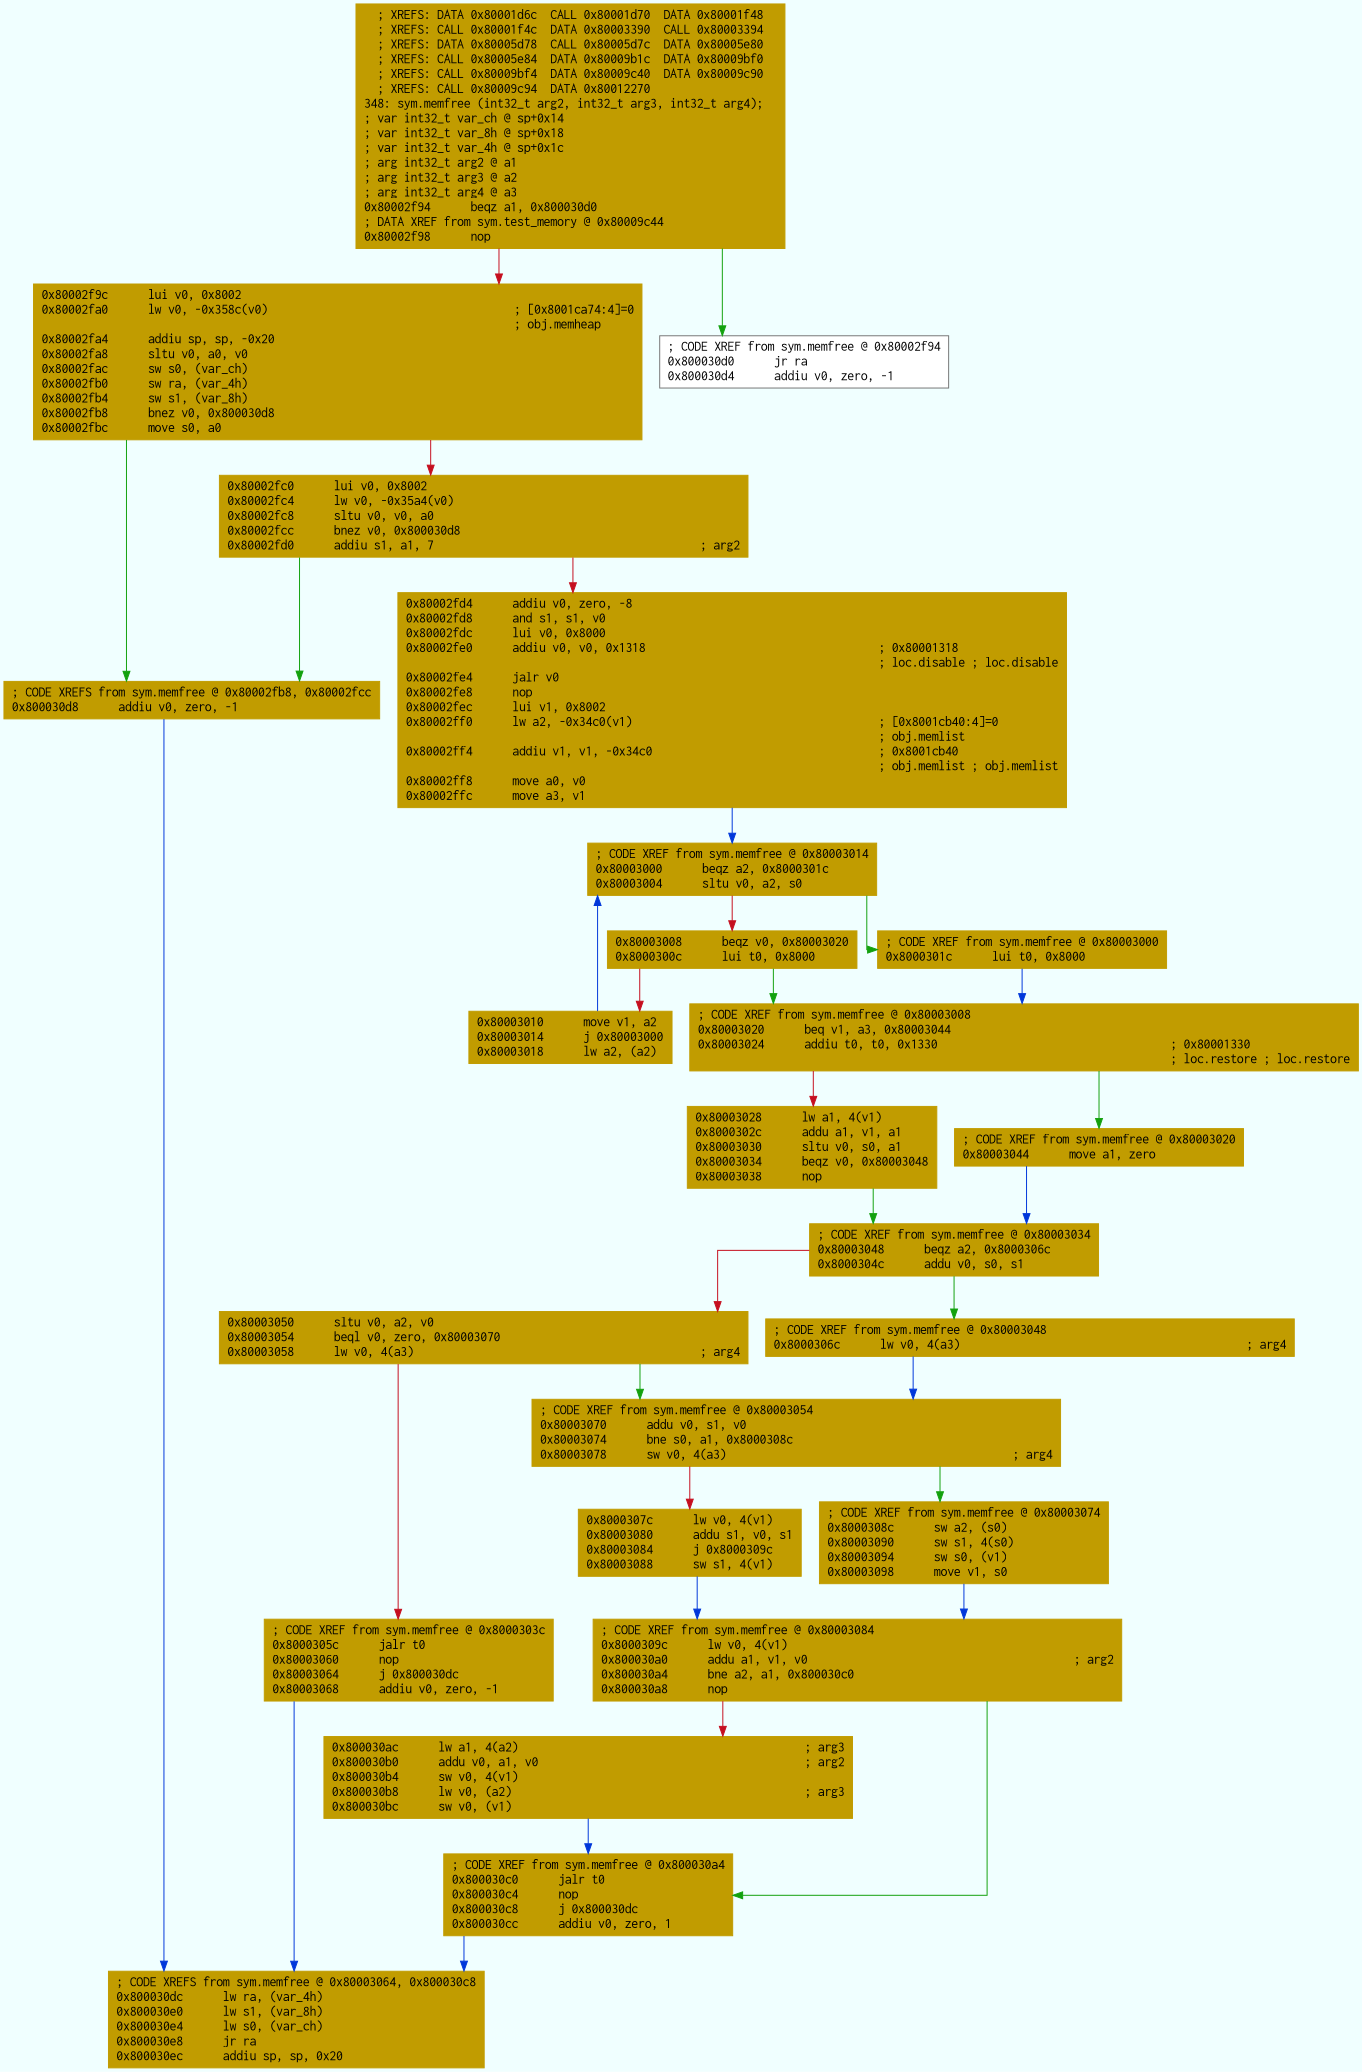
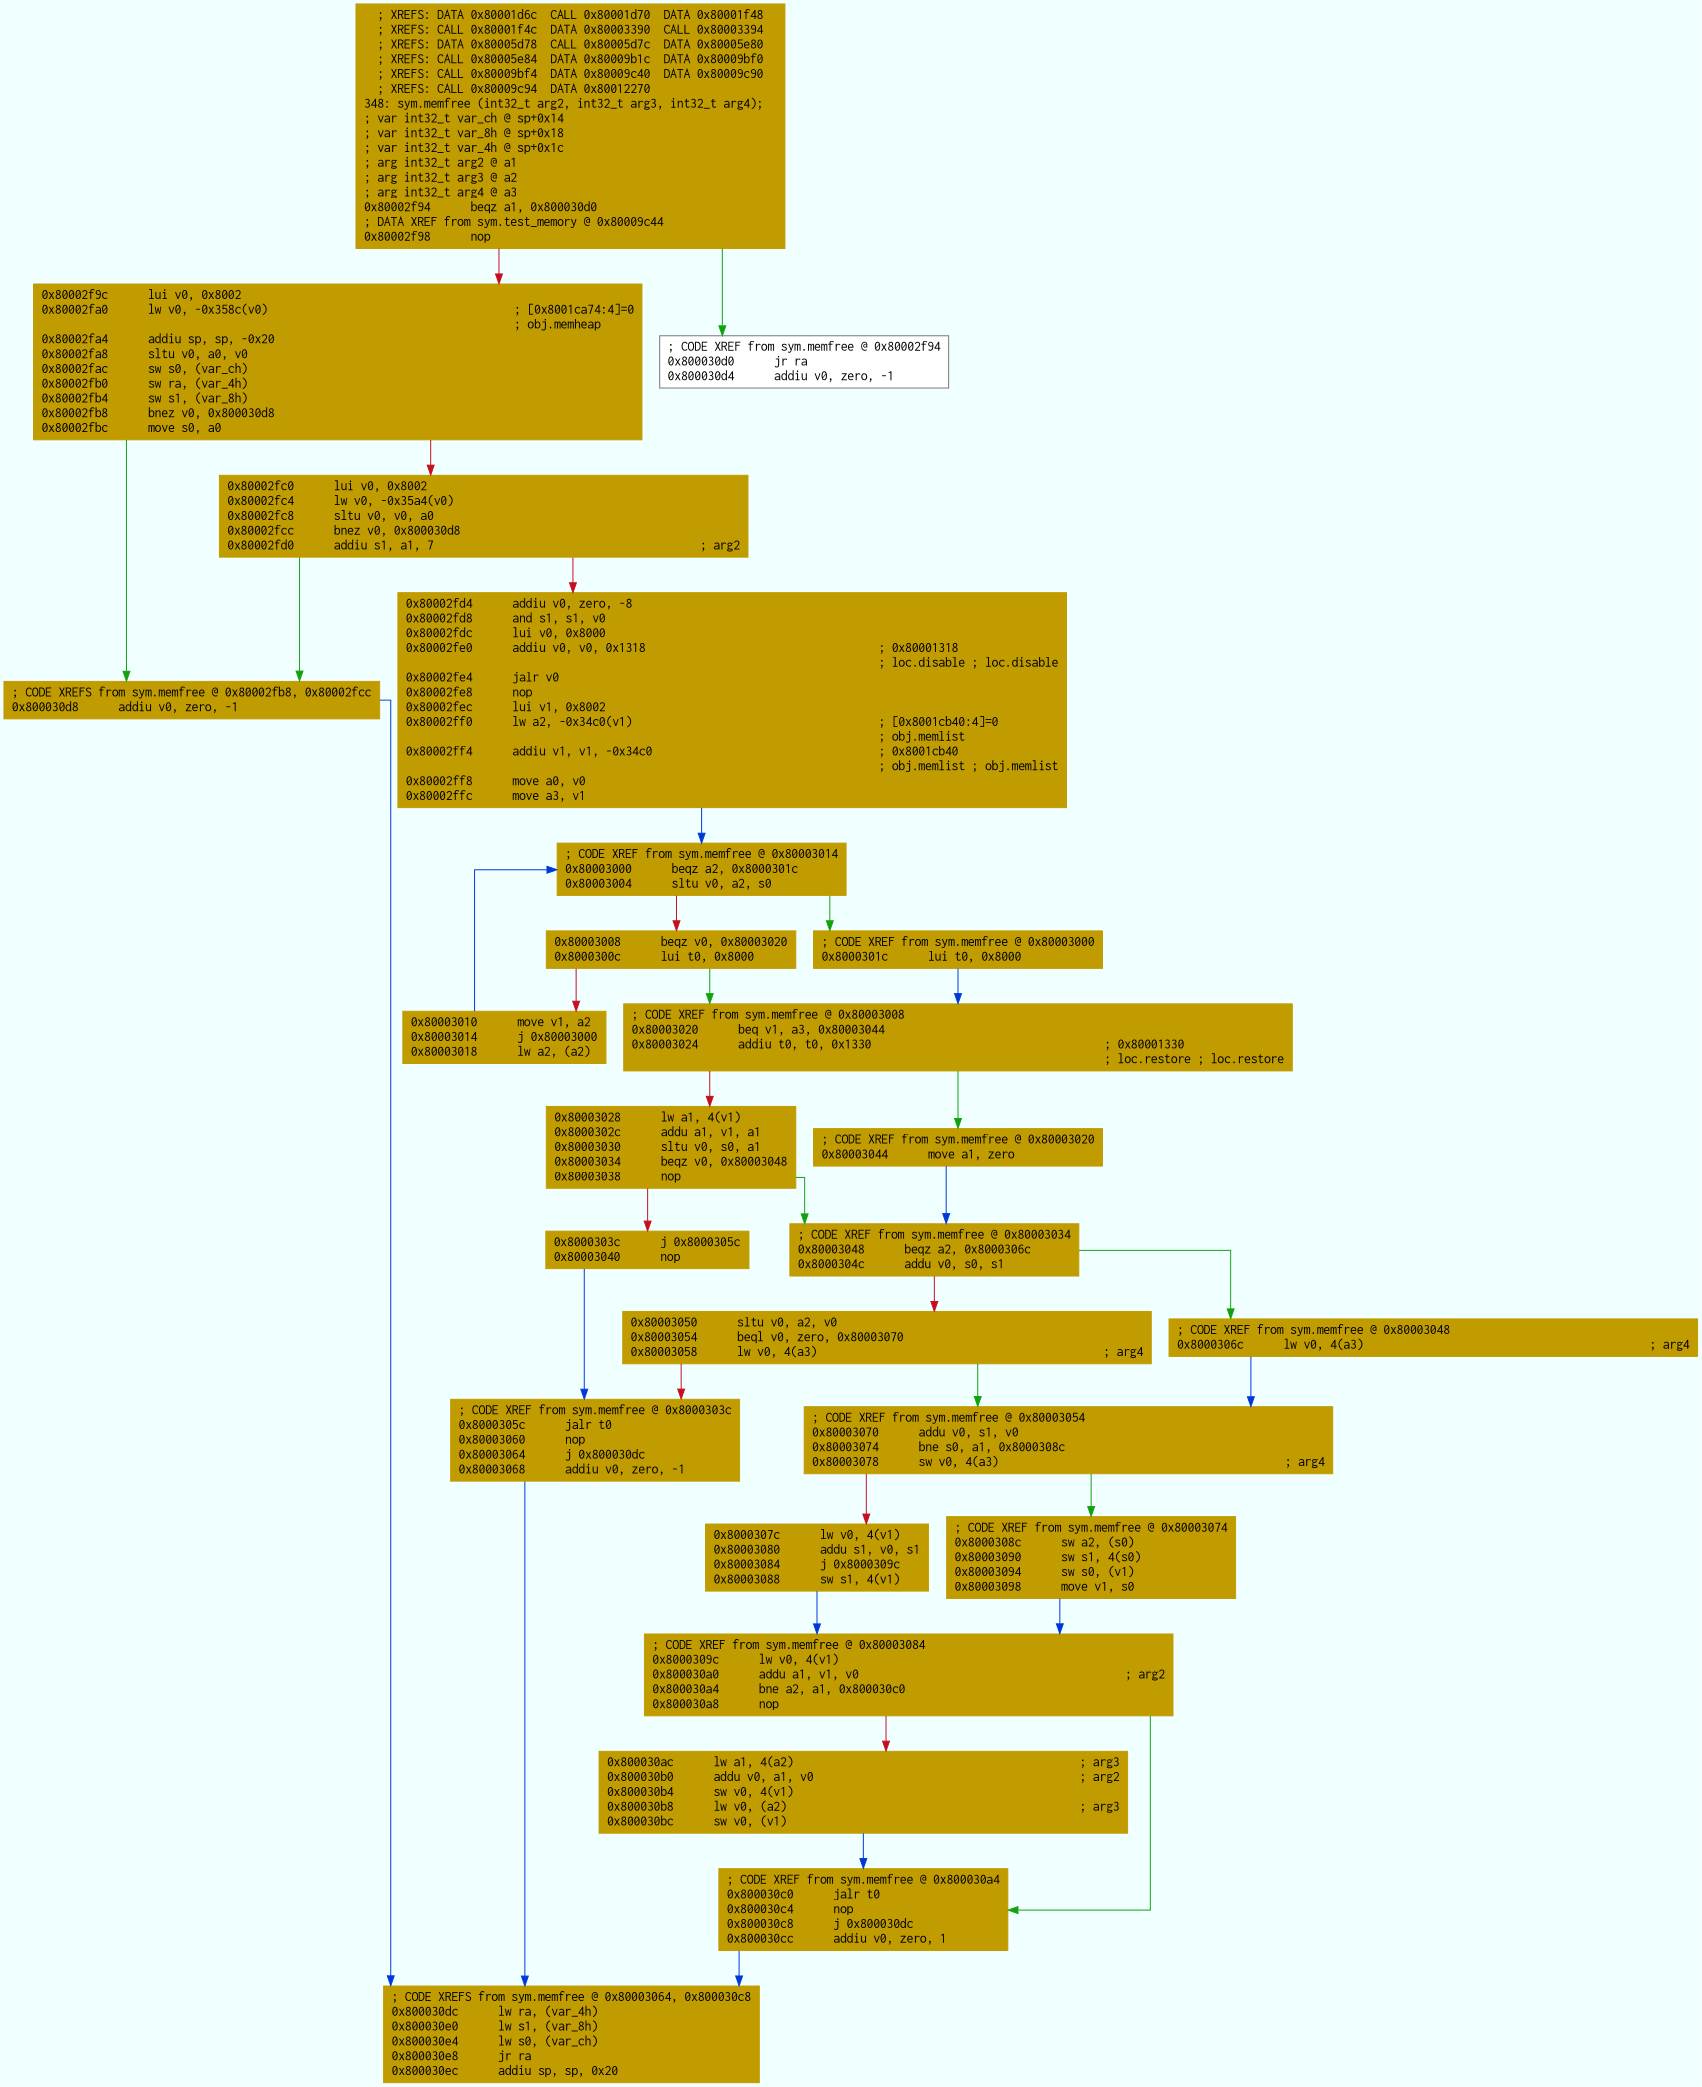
node "0x8000303c      j 0x8000305c 0x80003040      nop": added
